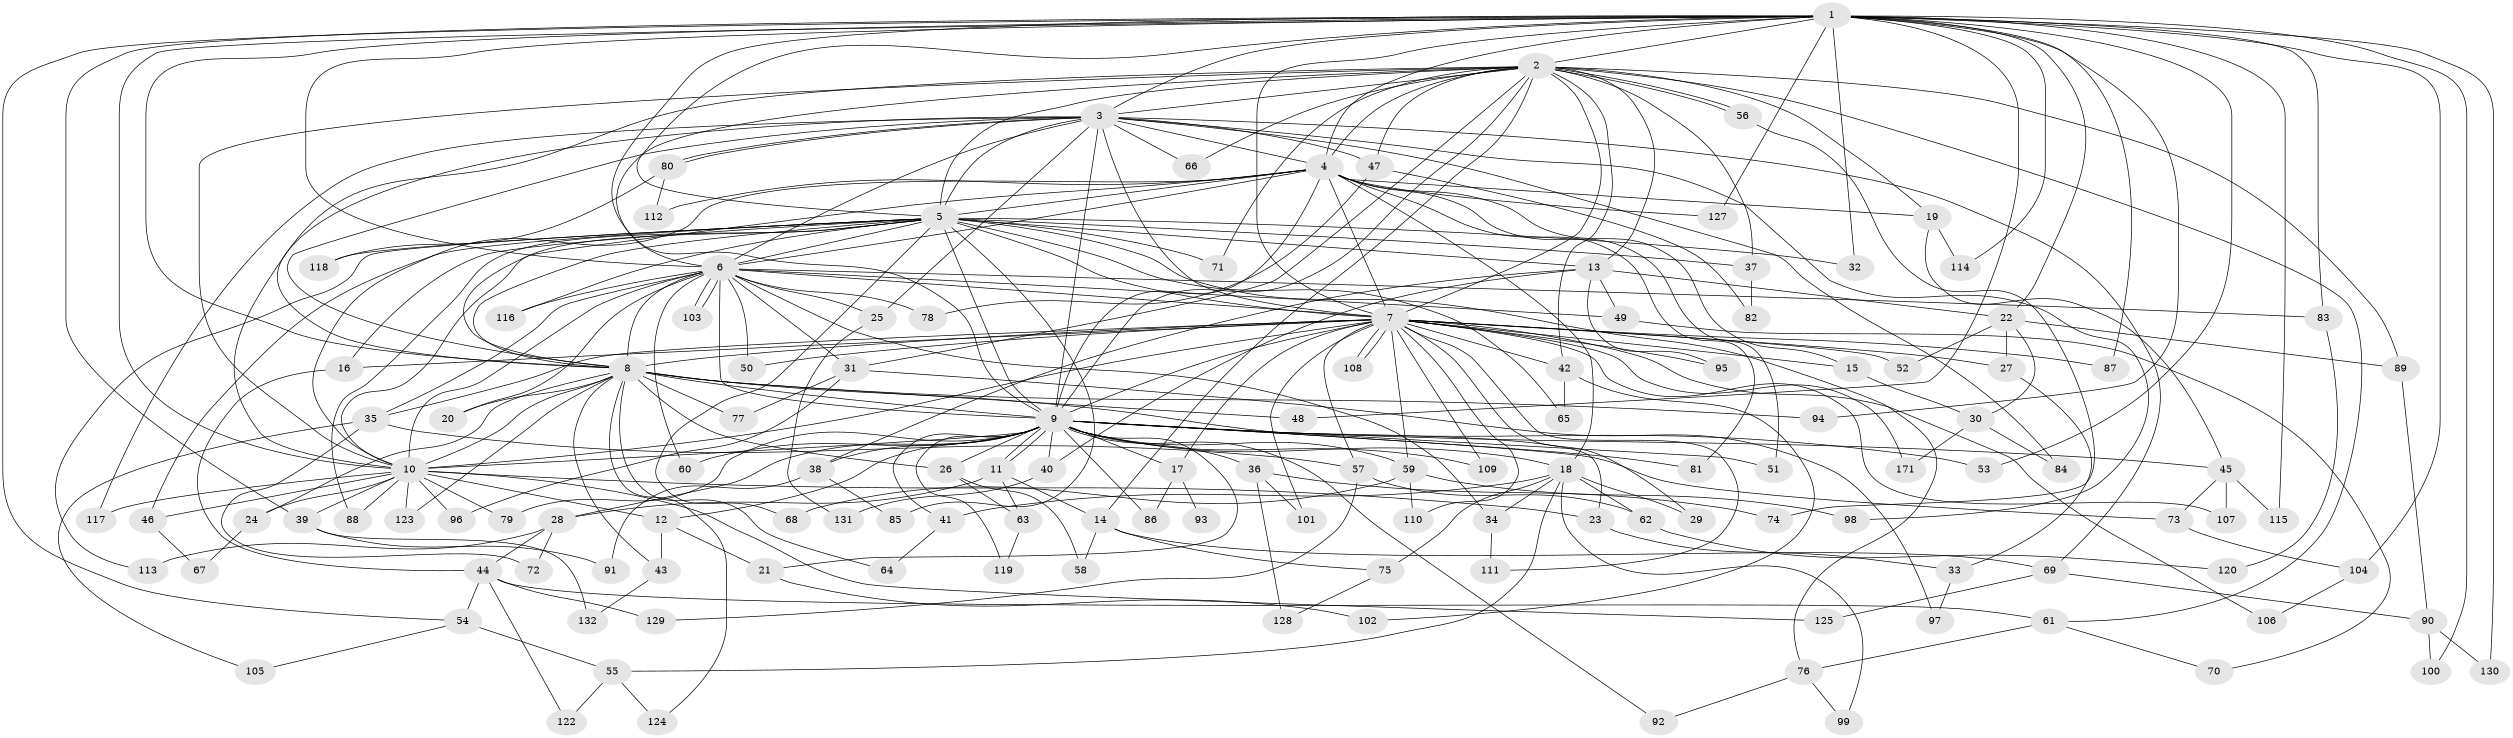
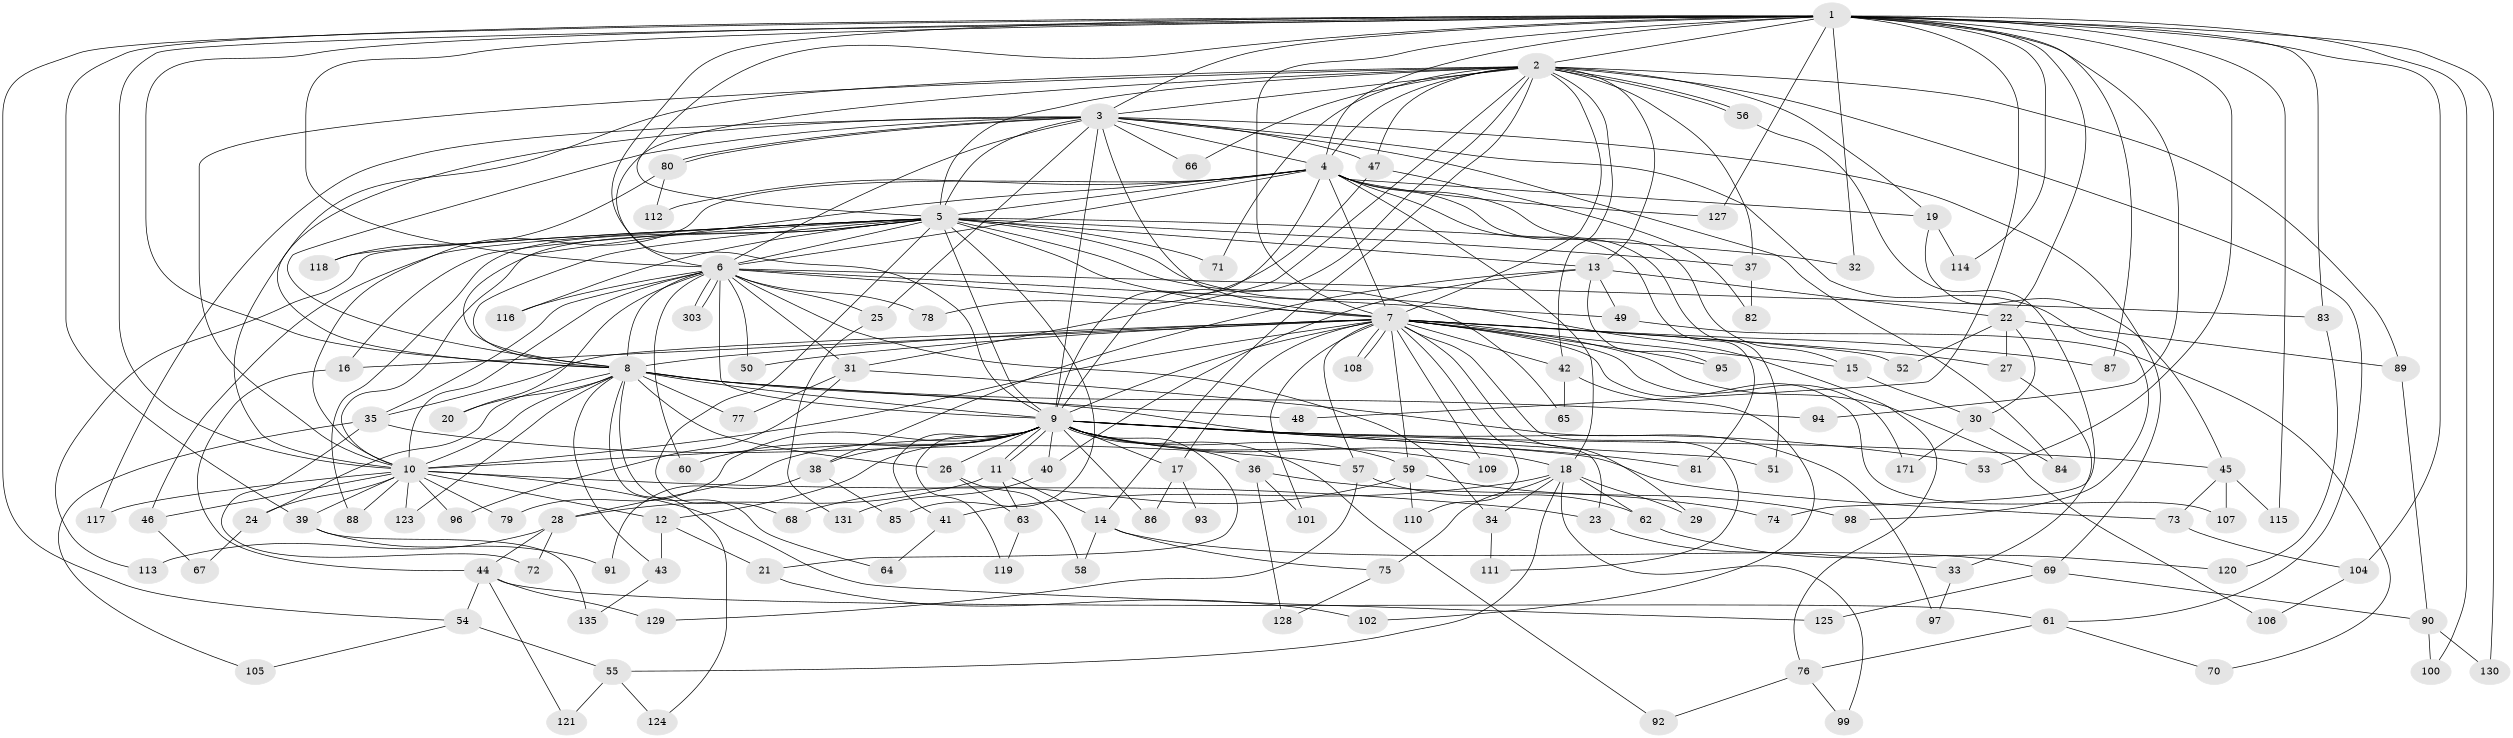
node "103": label "103" -> "303"
node "132": label "132" -> "135"
node "122": label "122" -> "121"
